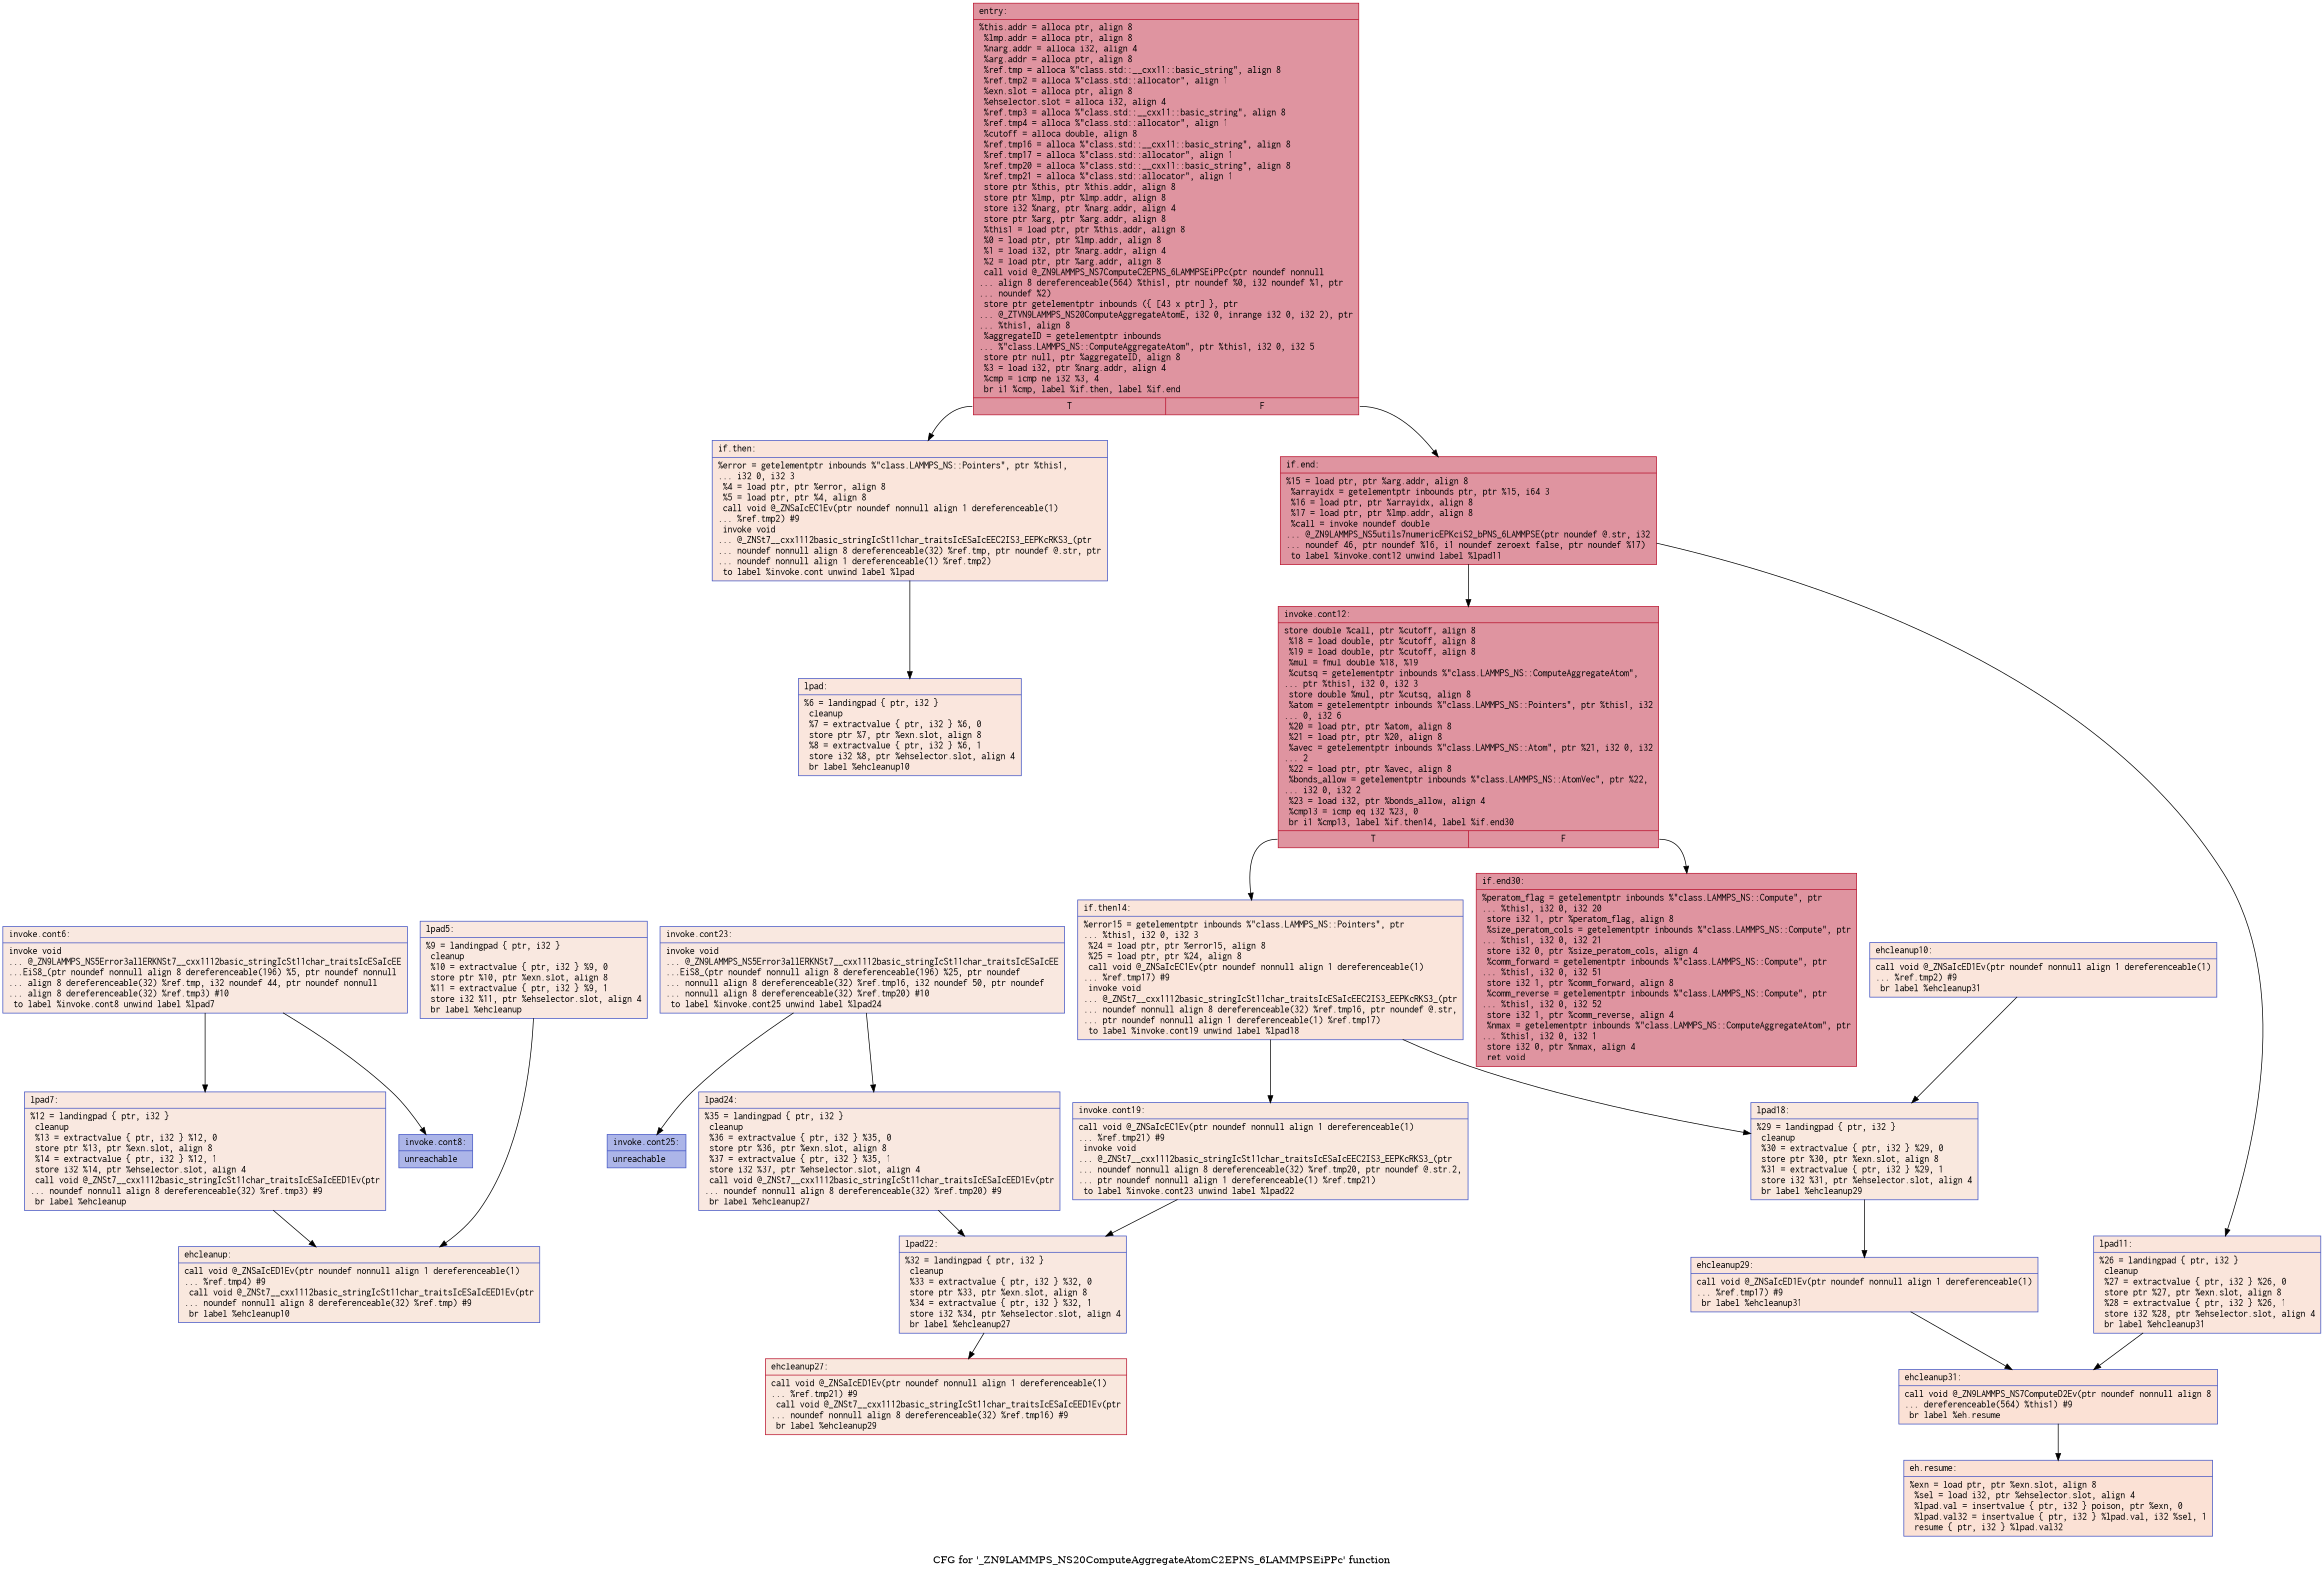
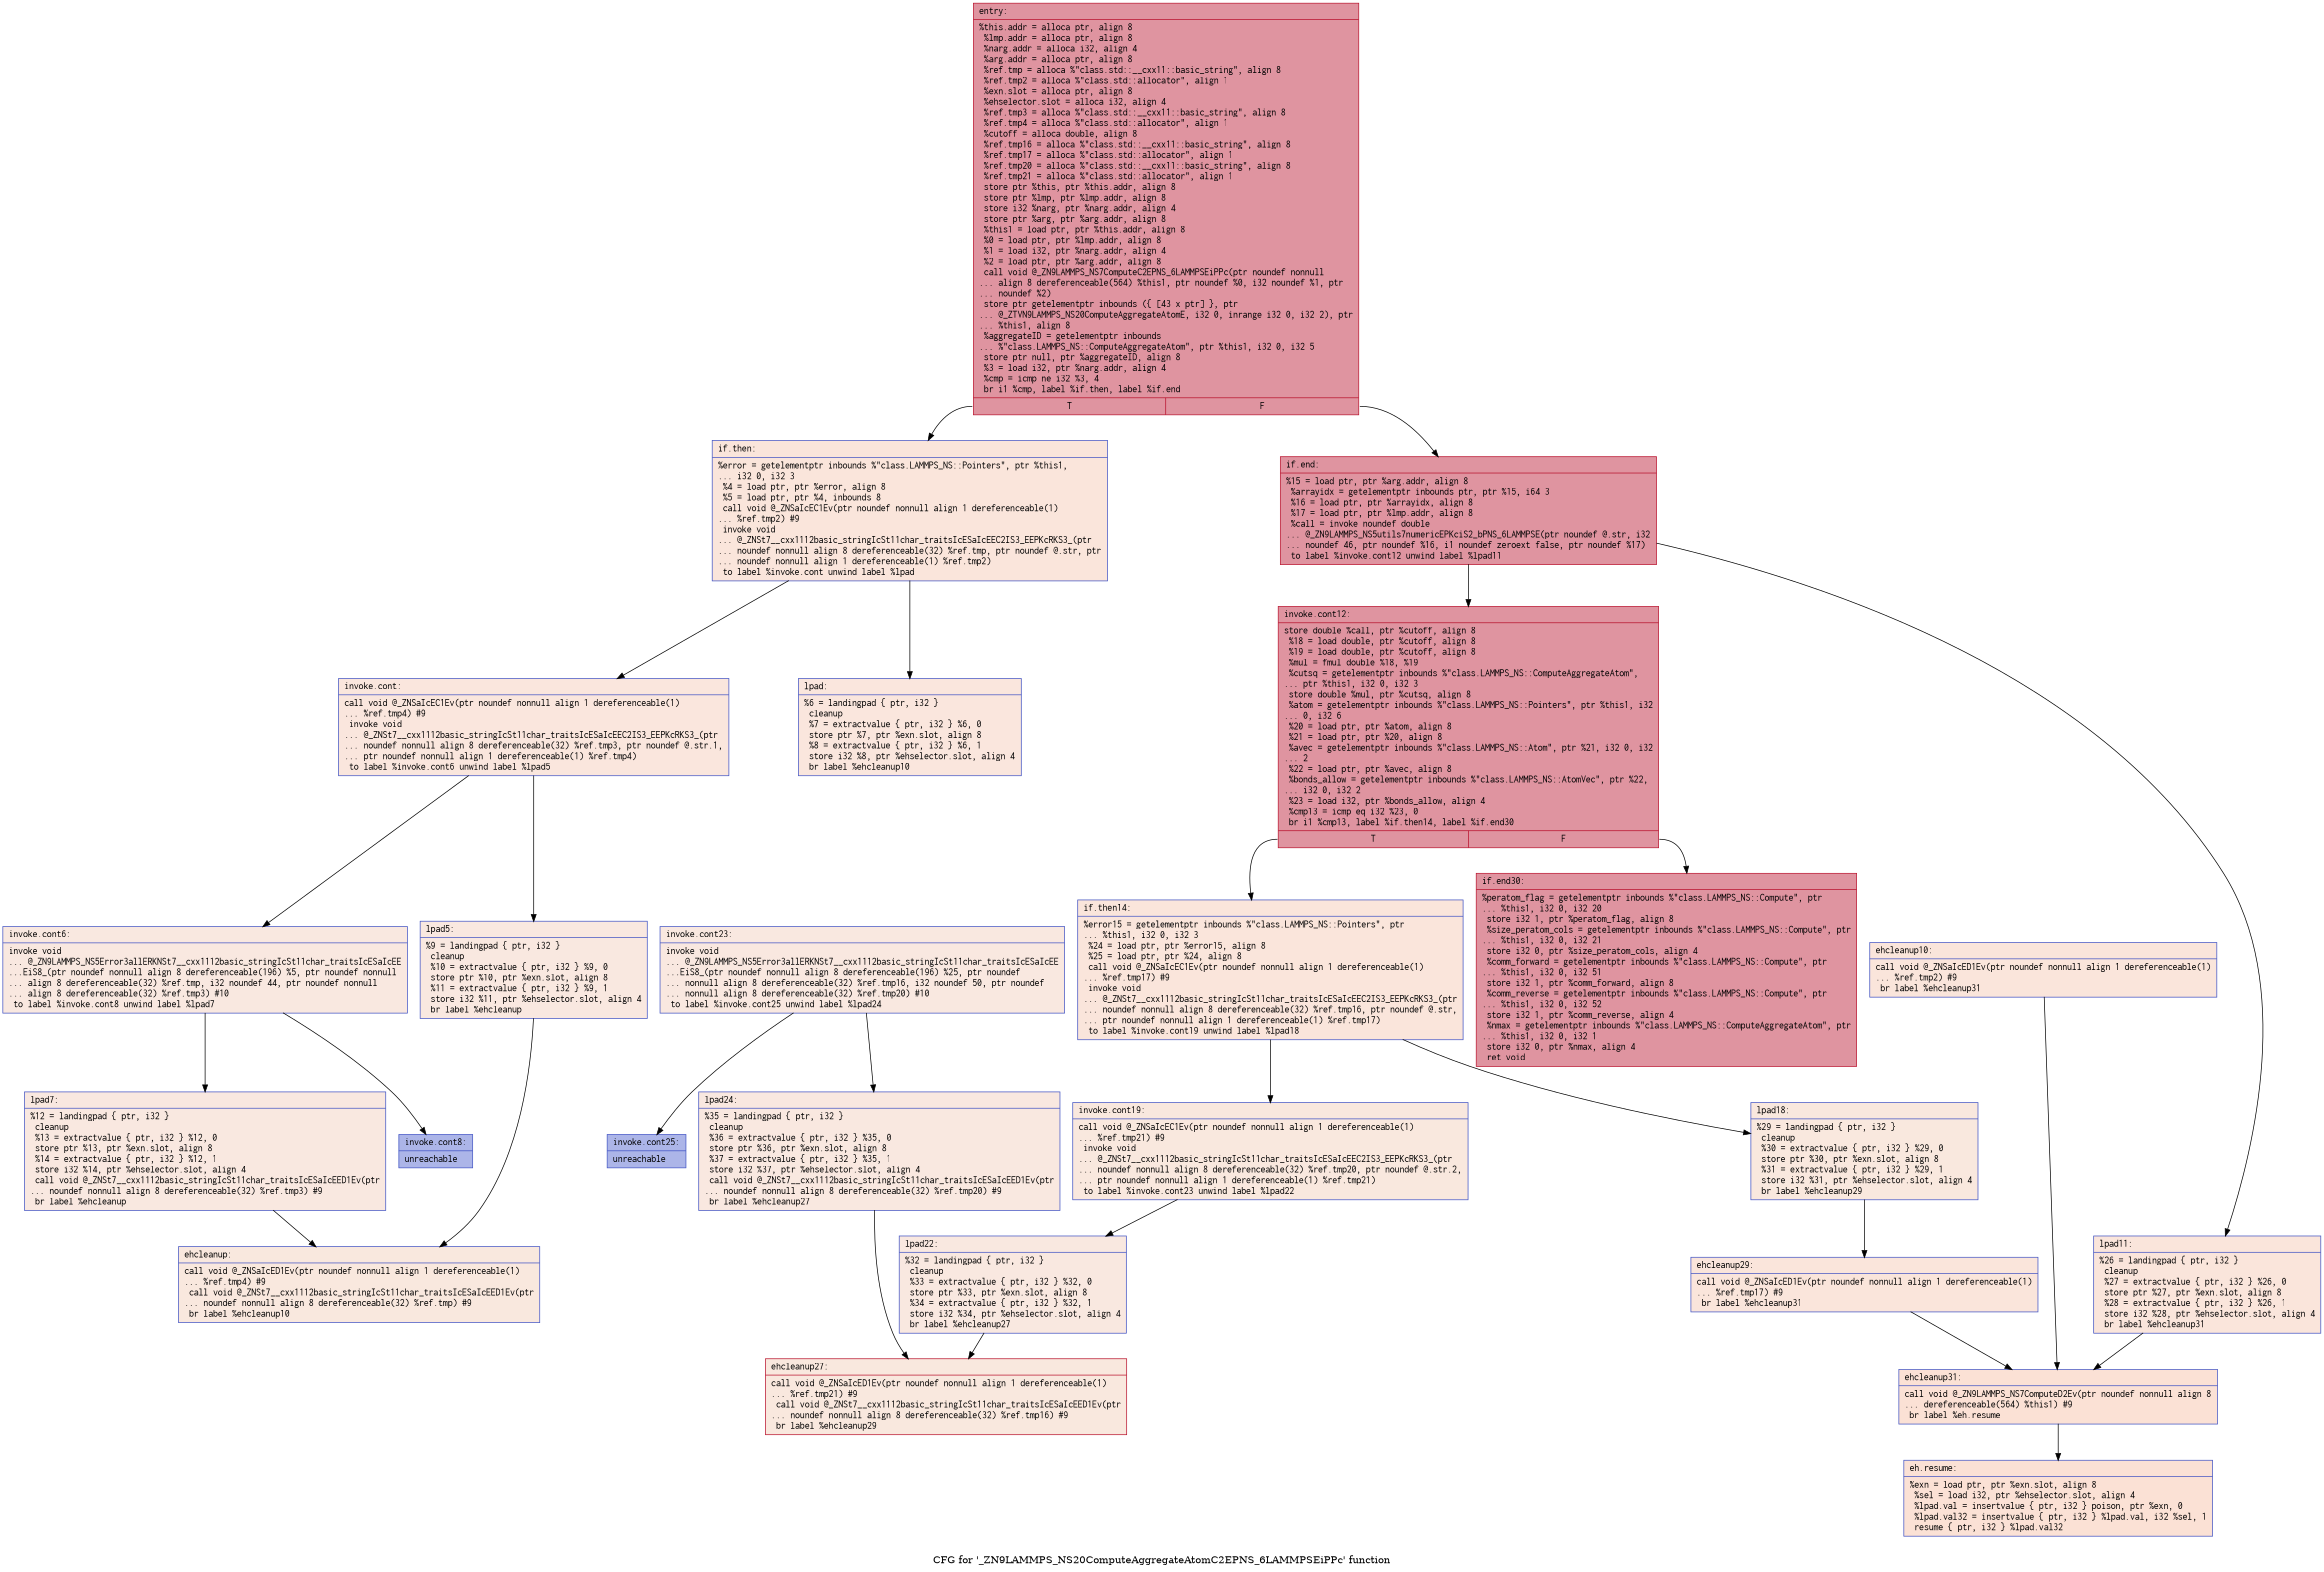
node "if.then:": text "%5 = load ptr, ptr %4, align 8" -> "%5 = load ptr, ptr %4, inbounds 8"
node "invoke.cont:": added
edge "ehcleanup10:" -> "lpad18:": now "ehcleanup10:" -> "ehcleanup31:"
edge "lpad24:" -> "lpad22:": now "lpad24:" -> "ehcleanup27:"
